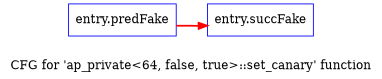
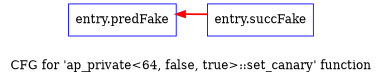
edge "entry.predFake" -> "entry.succFake": reversed
